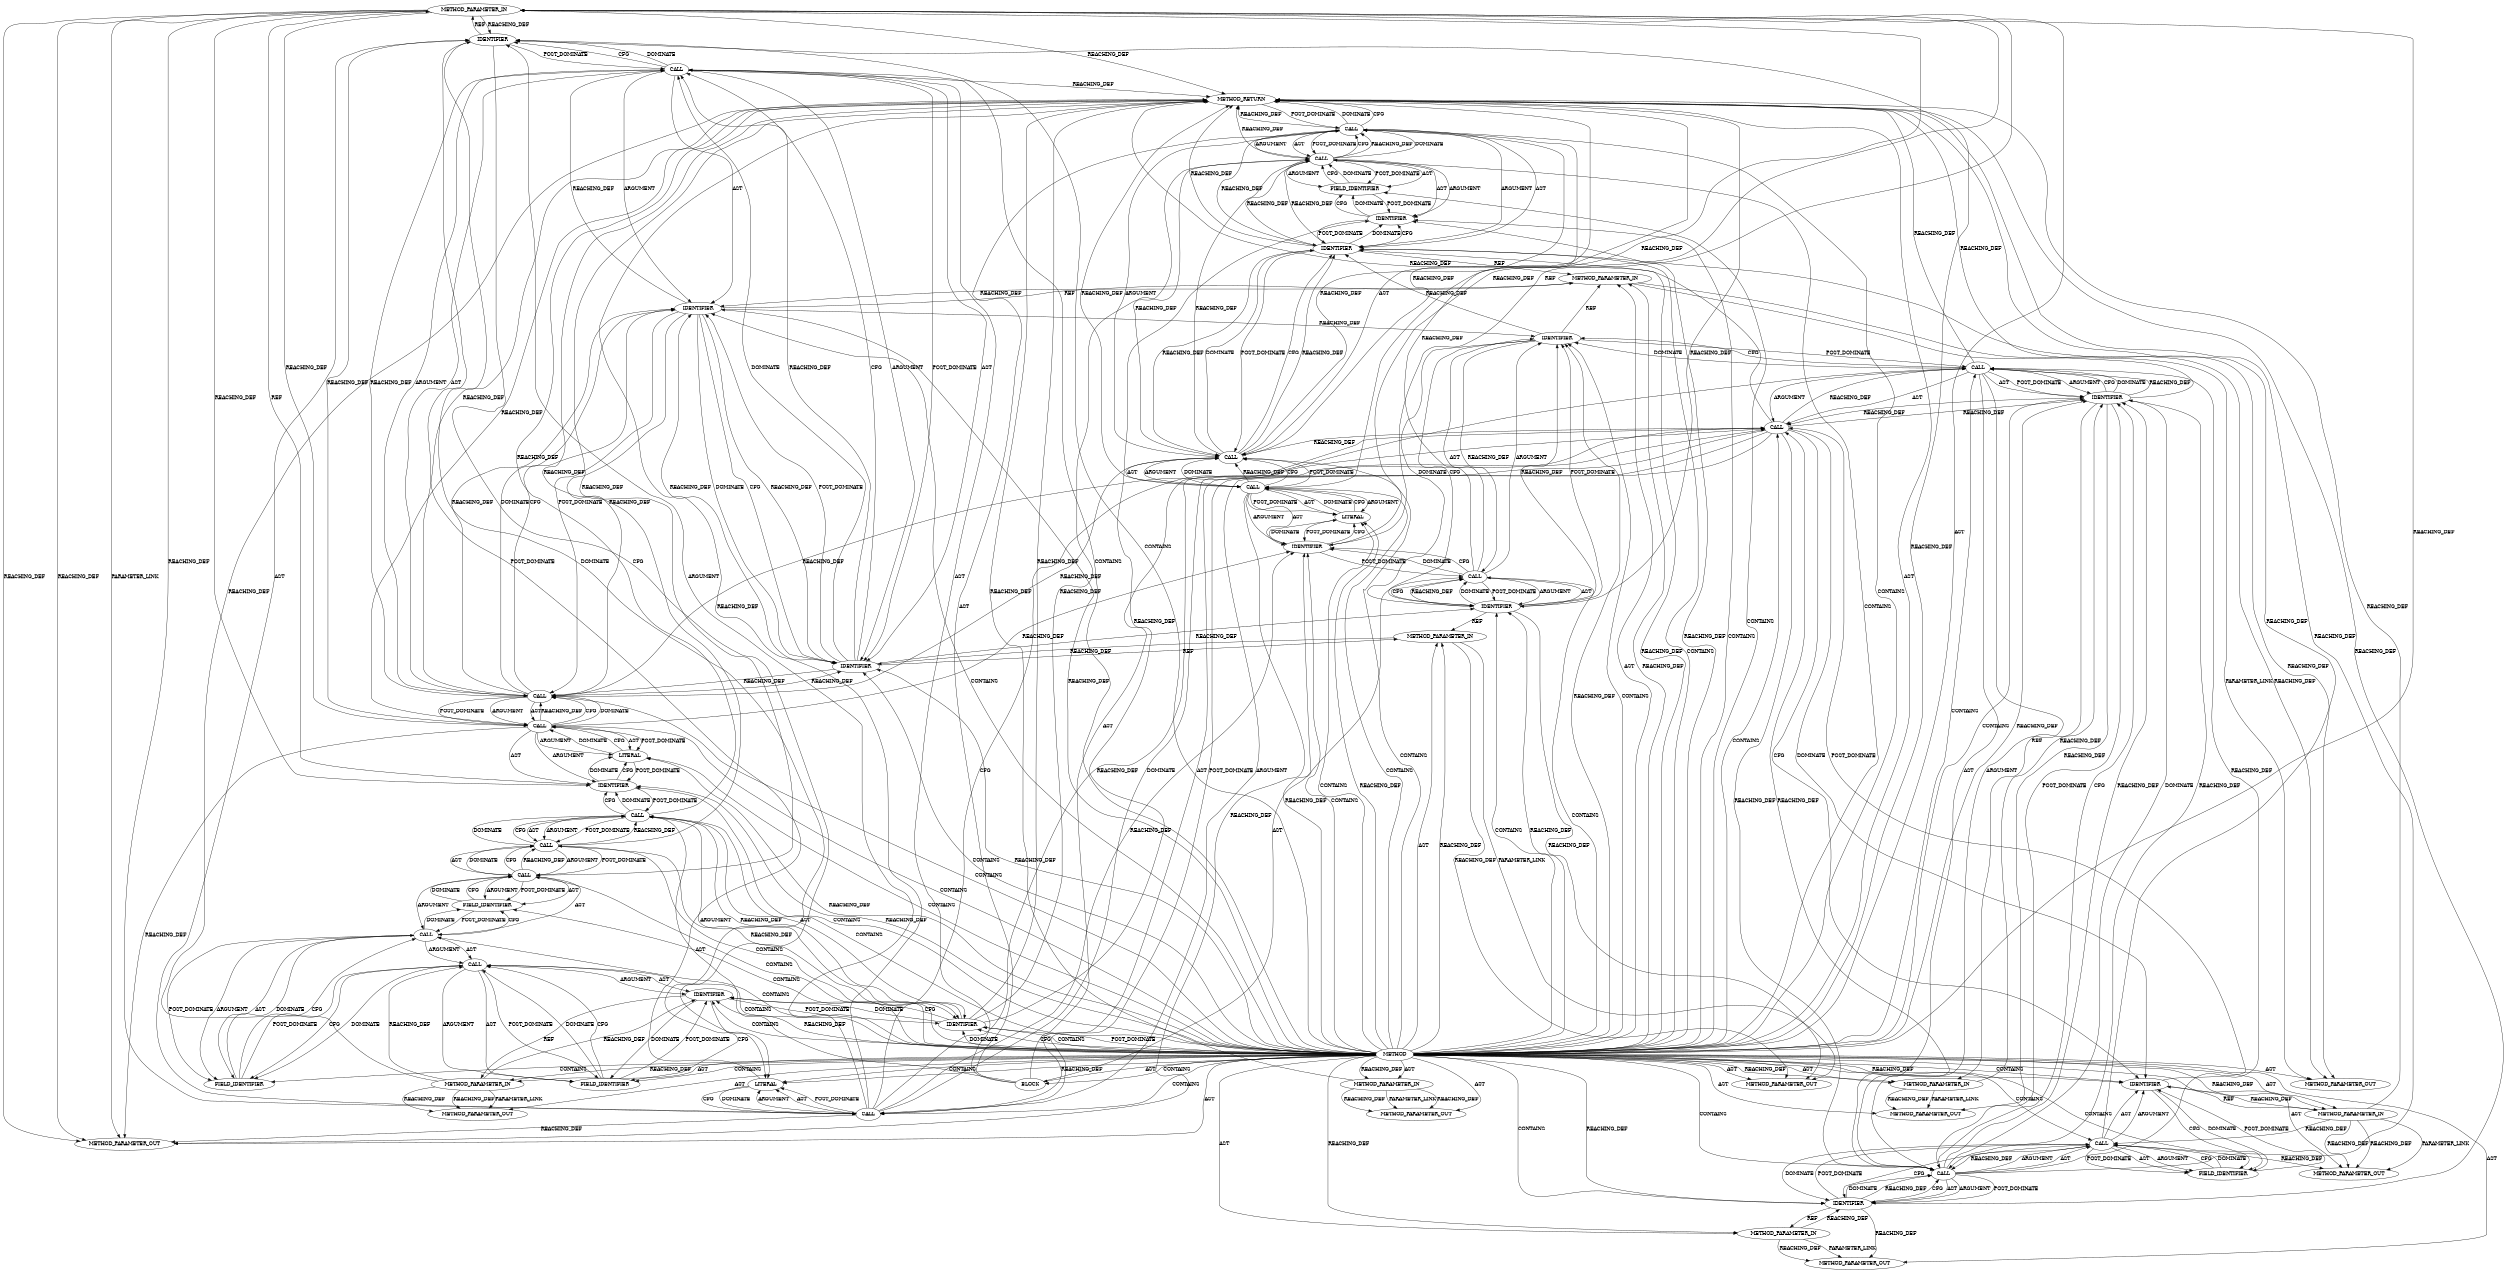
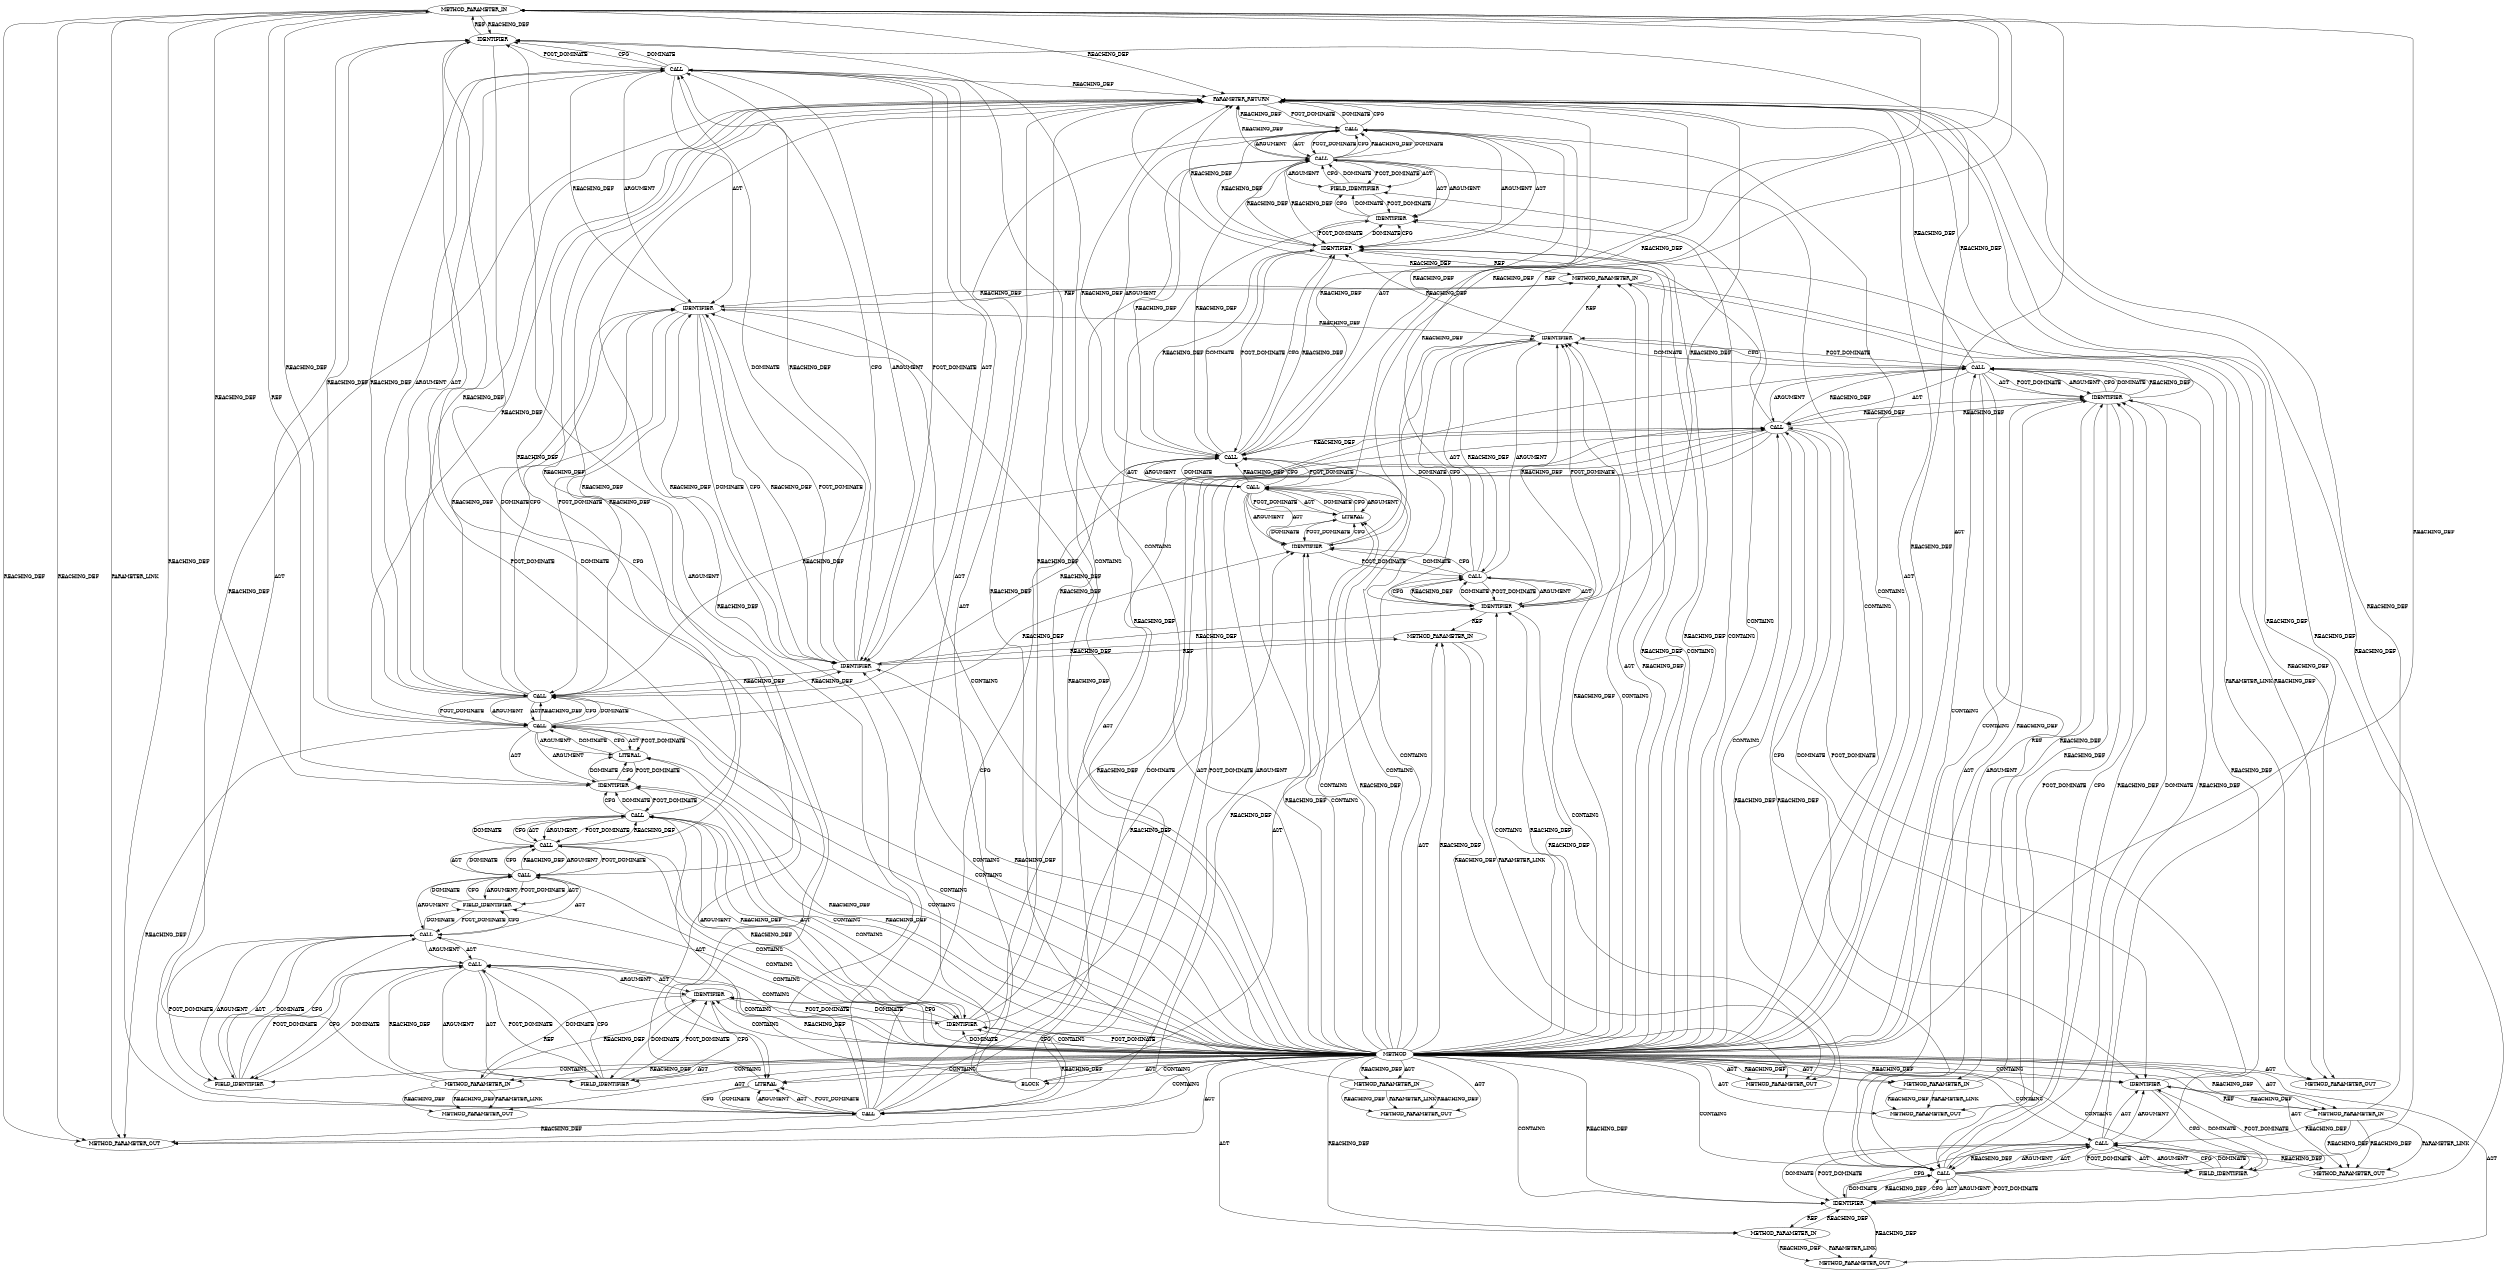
node "METHOD_RETURN": label "METHOD_RETURN" -> "PARAMETER_RETURN"
